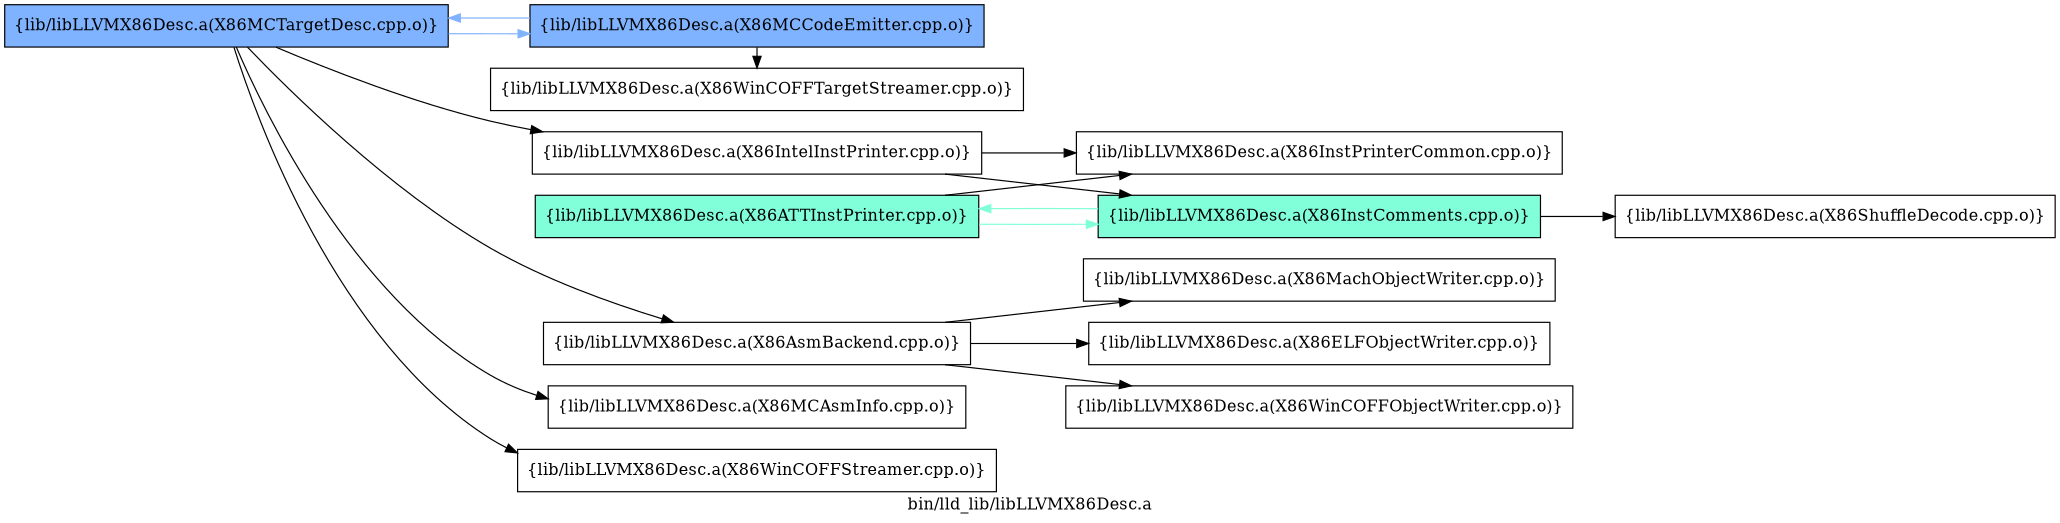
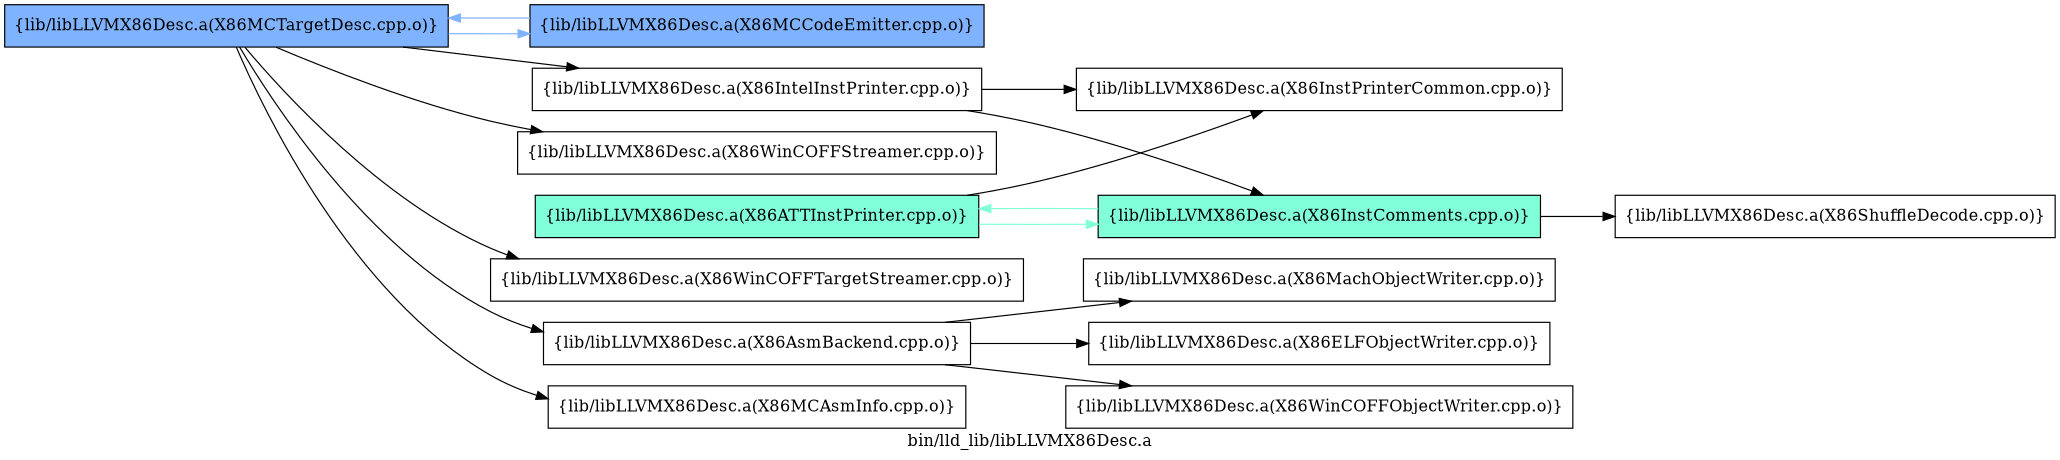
edge "{lib/libLLVMX86Desc.a(X86MCCodeEmitter.cpp.o)}" -> "{lib/libLLVMX86Desc.a(X86WinCOFFTargetStreamer.cpp.o)}": now "{lib/libLLVMX86Desc.a(X86MCTargetDesc.cpp.o)}" -> "{lib/libLLVMX86Desc.a(X86WinCOFFTargetStreamer.cpp.o)}"
